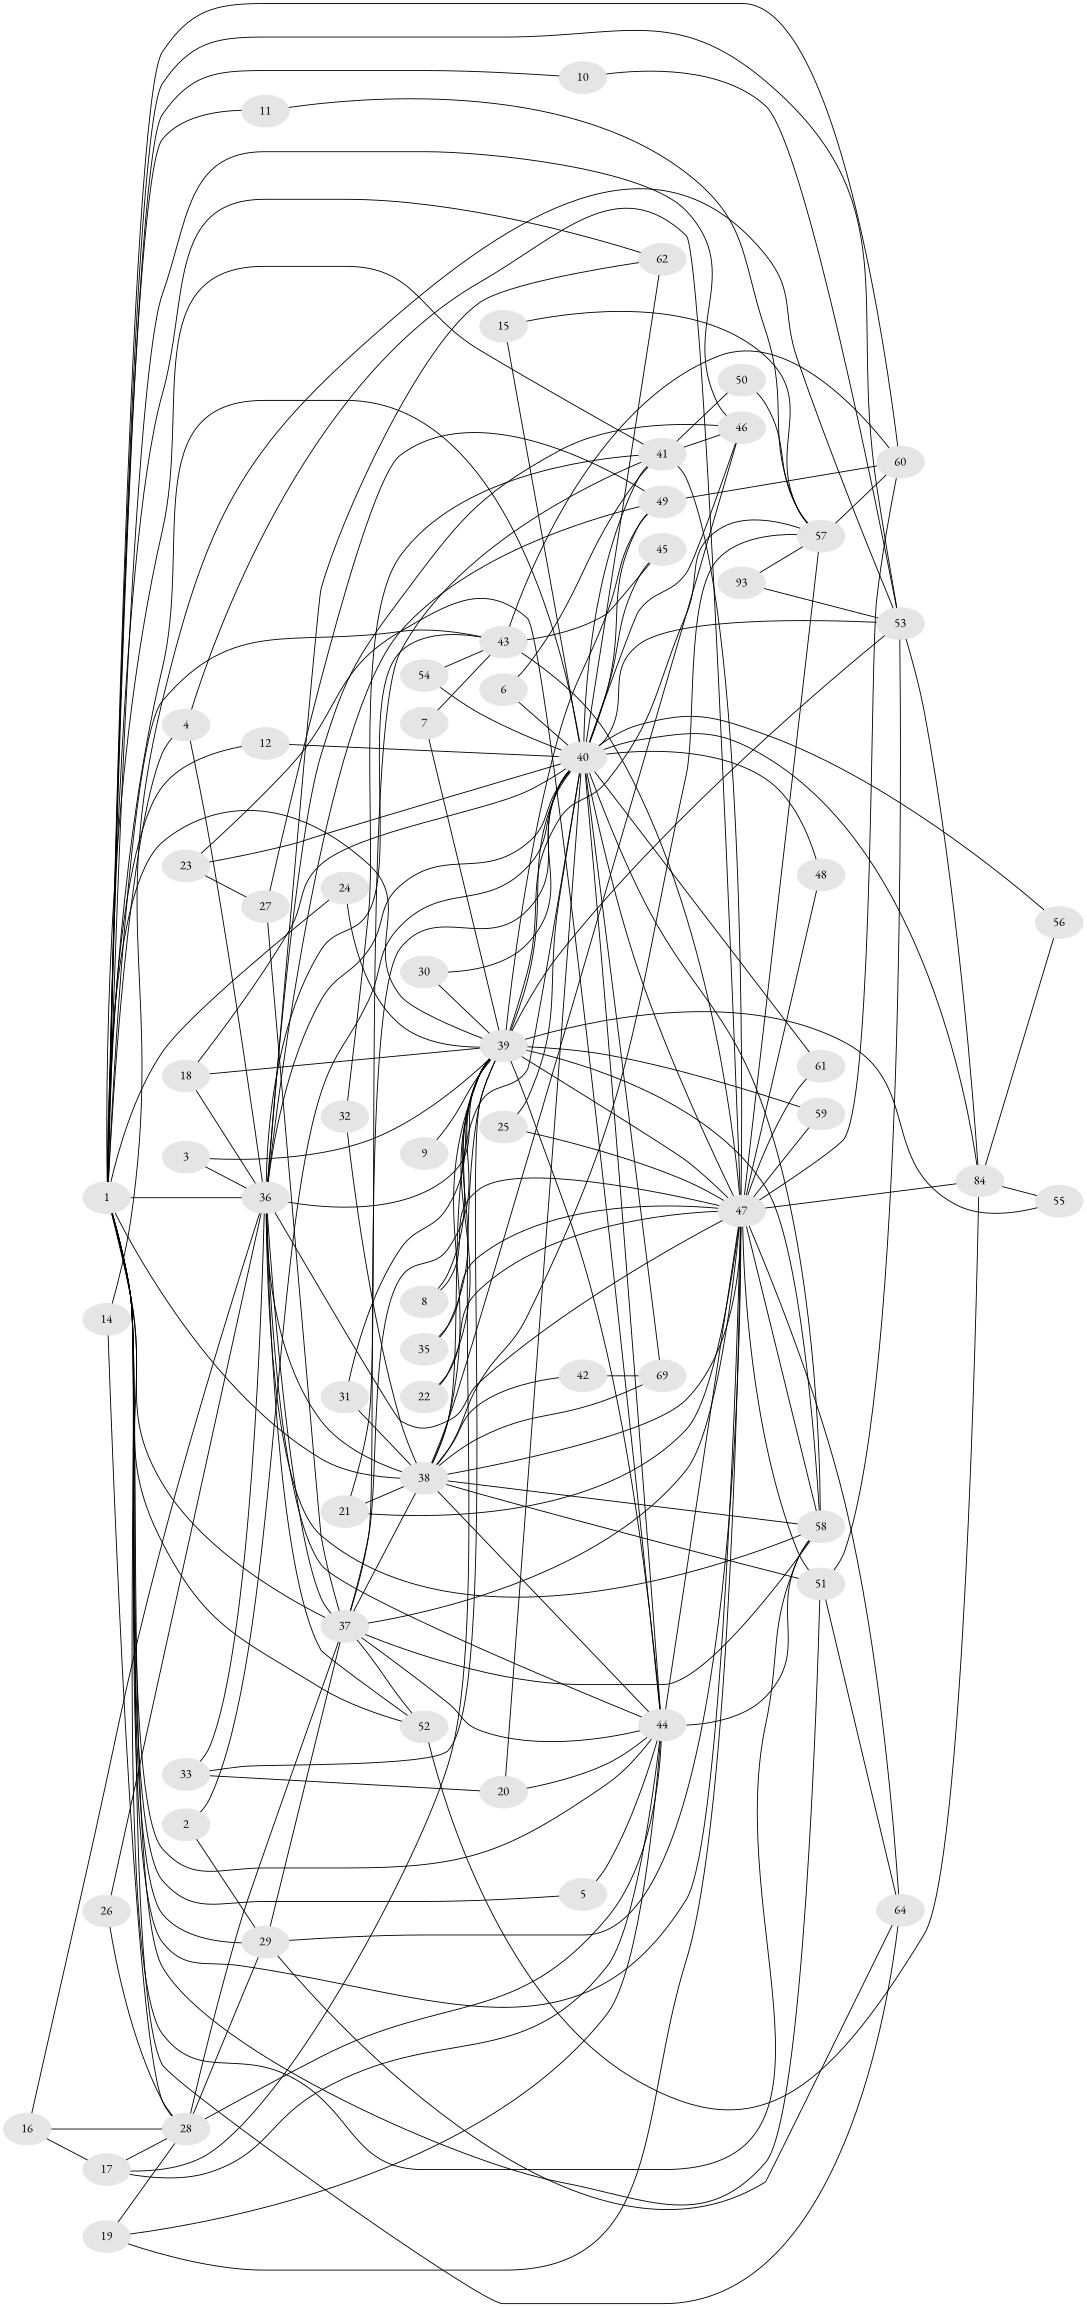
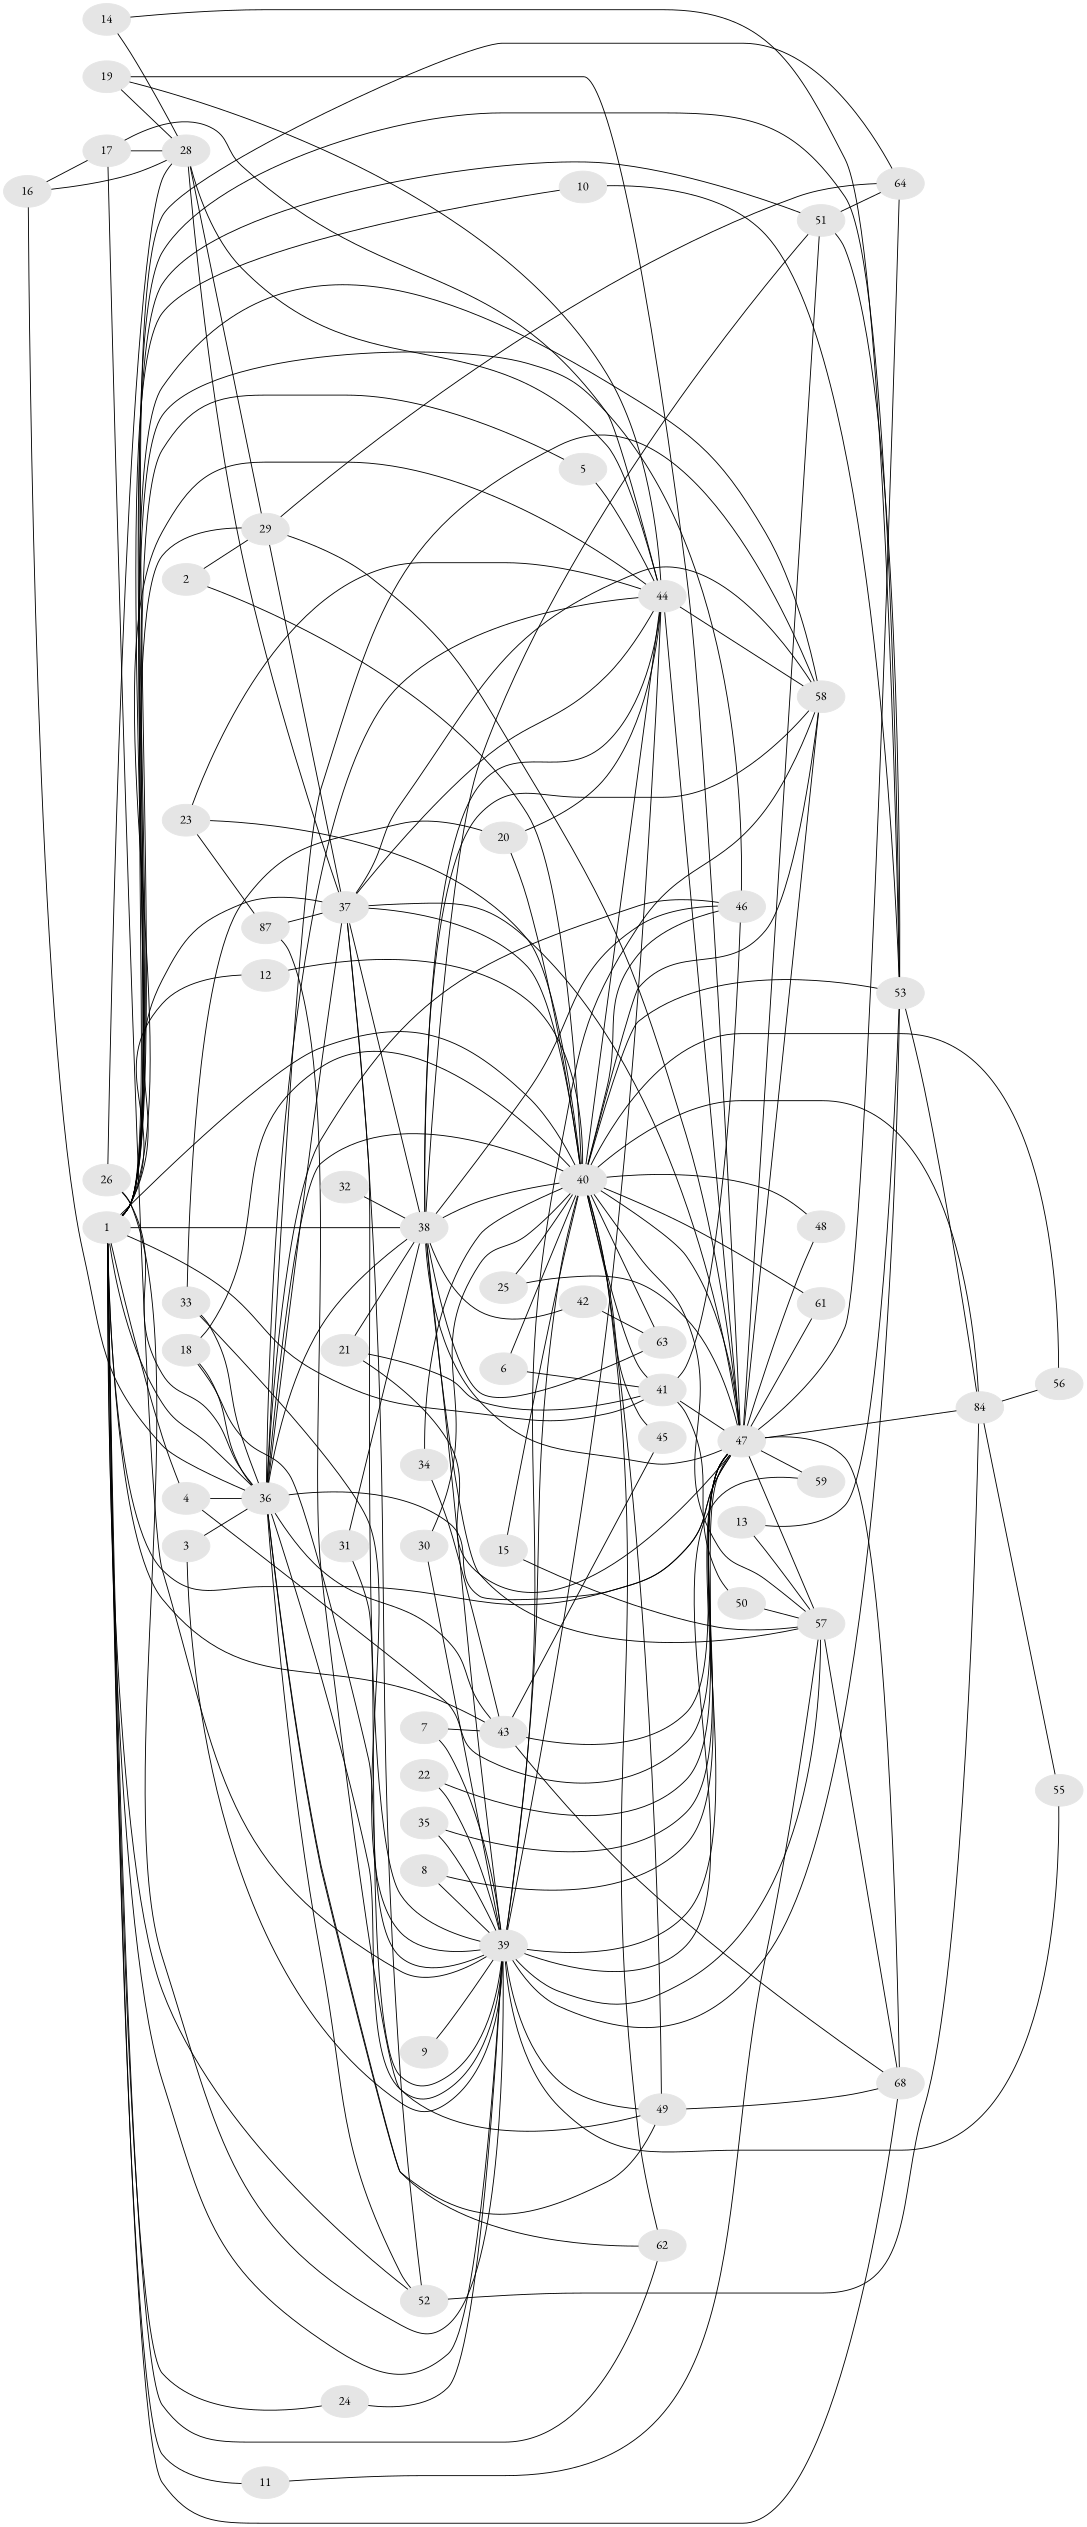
node "60": label "60" -> "68"
node "93": label "93" -> "13"
node "54": label "54" -> "34"
edge "41" -- "32": removed
node "27": label "27" -> "87"
node "69": label "69" -> "63"
edge "40" -- "57": added
edge "26" -- "39": added
